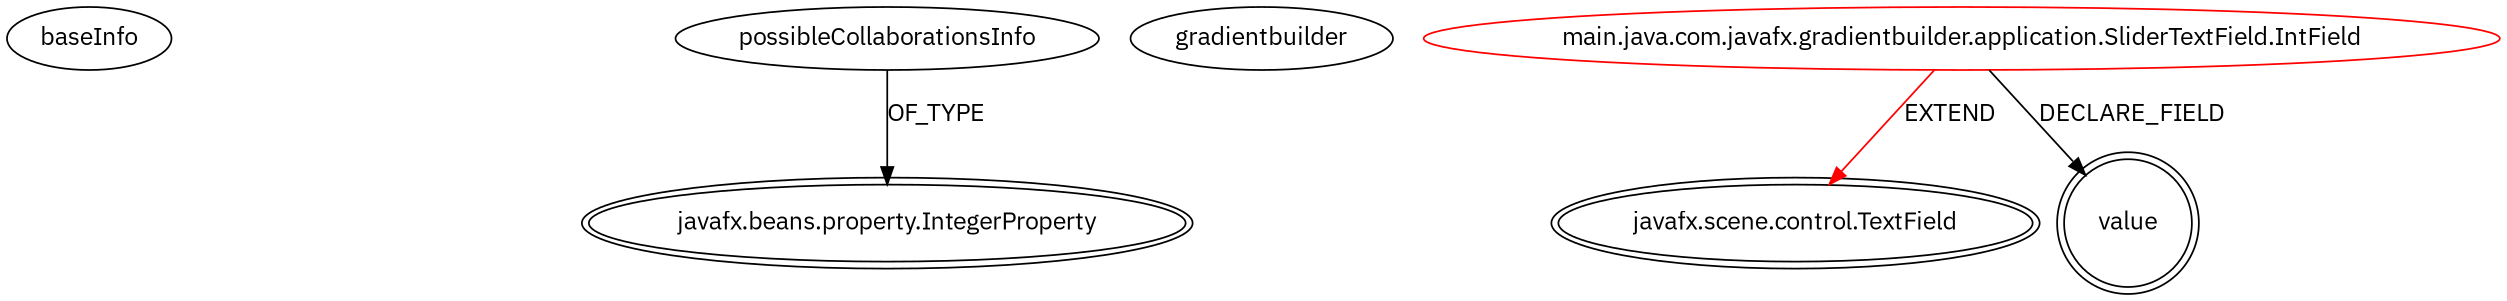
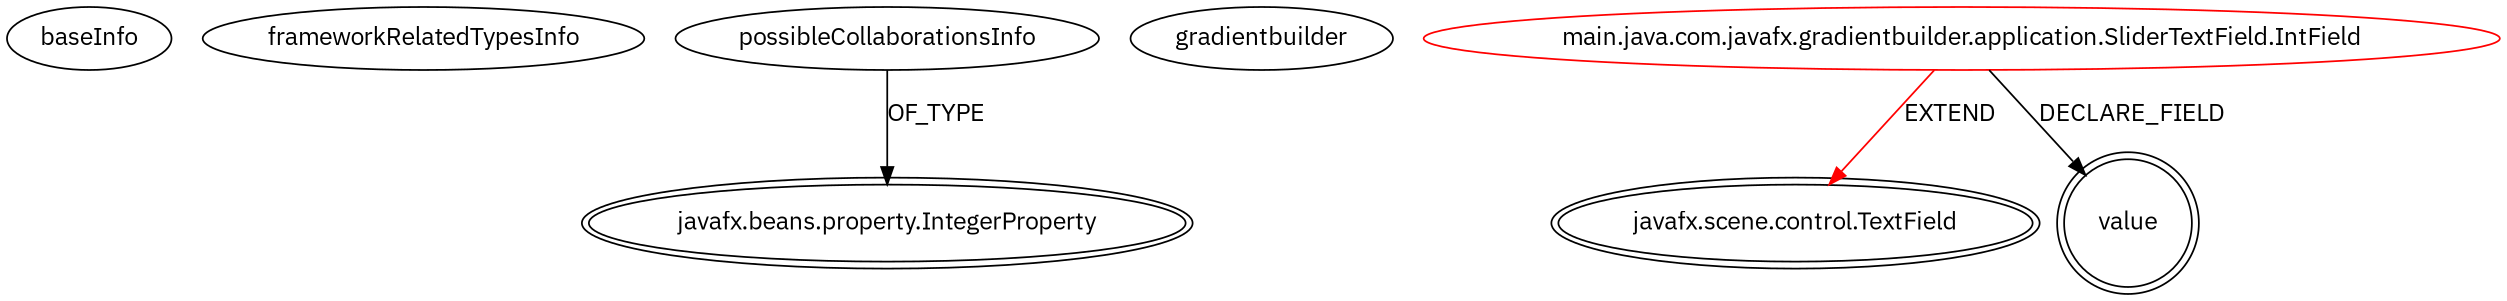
node "frameworkRelatedTypesInfo": added
